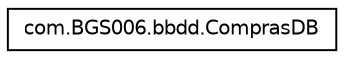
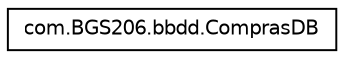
node "com.BGS006.bbdd.ComprasDB": label "com.BGS006.bbdd.ComprasDB" -> "com.BGS206.bbdd.ComprasDB"
